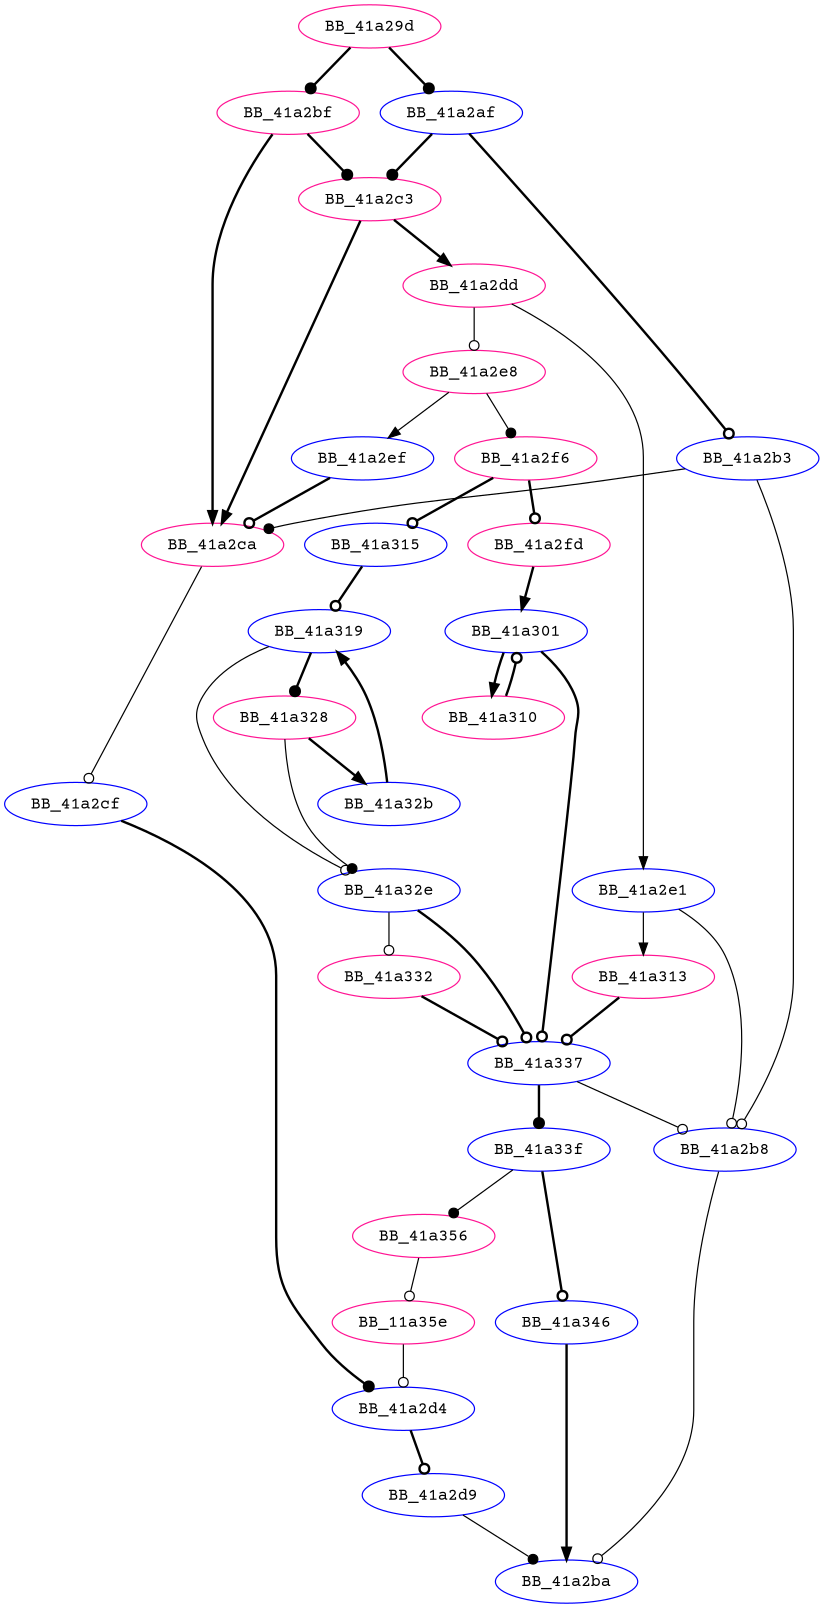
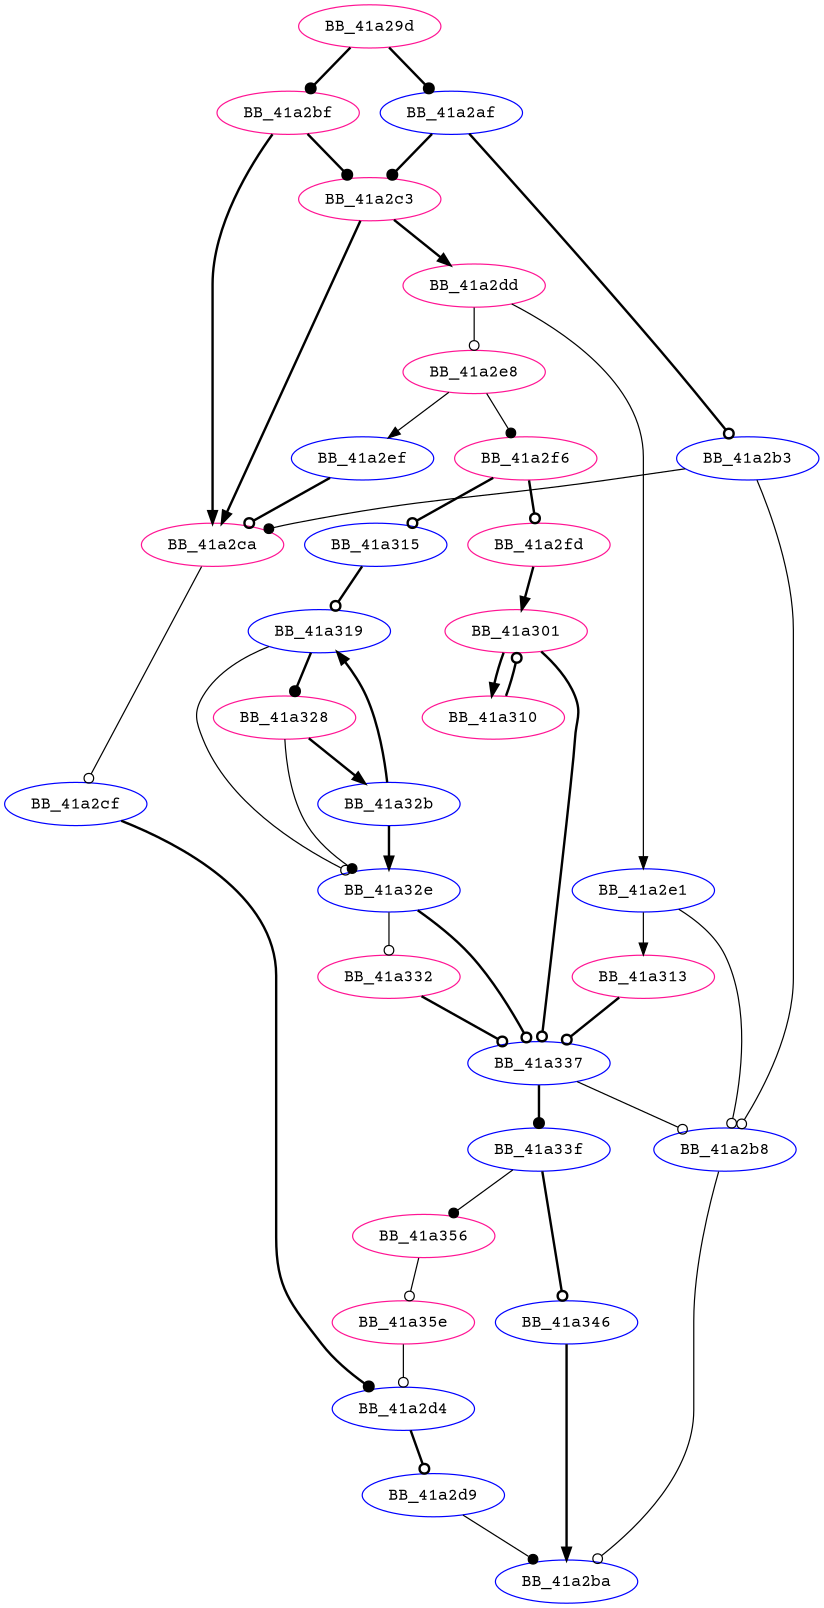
node "BB_41a301": color blue -> deeppink
edge "BB_41a32b" -> "BB_41a32e": added
node "BB_11a35e": label "BB_11a35e" -> "BB_41a35e"
